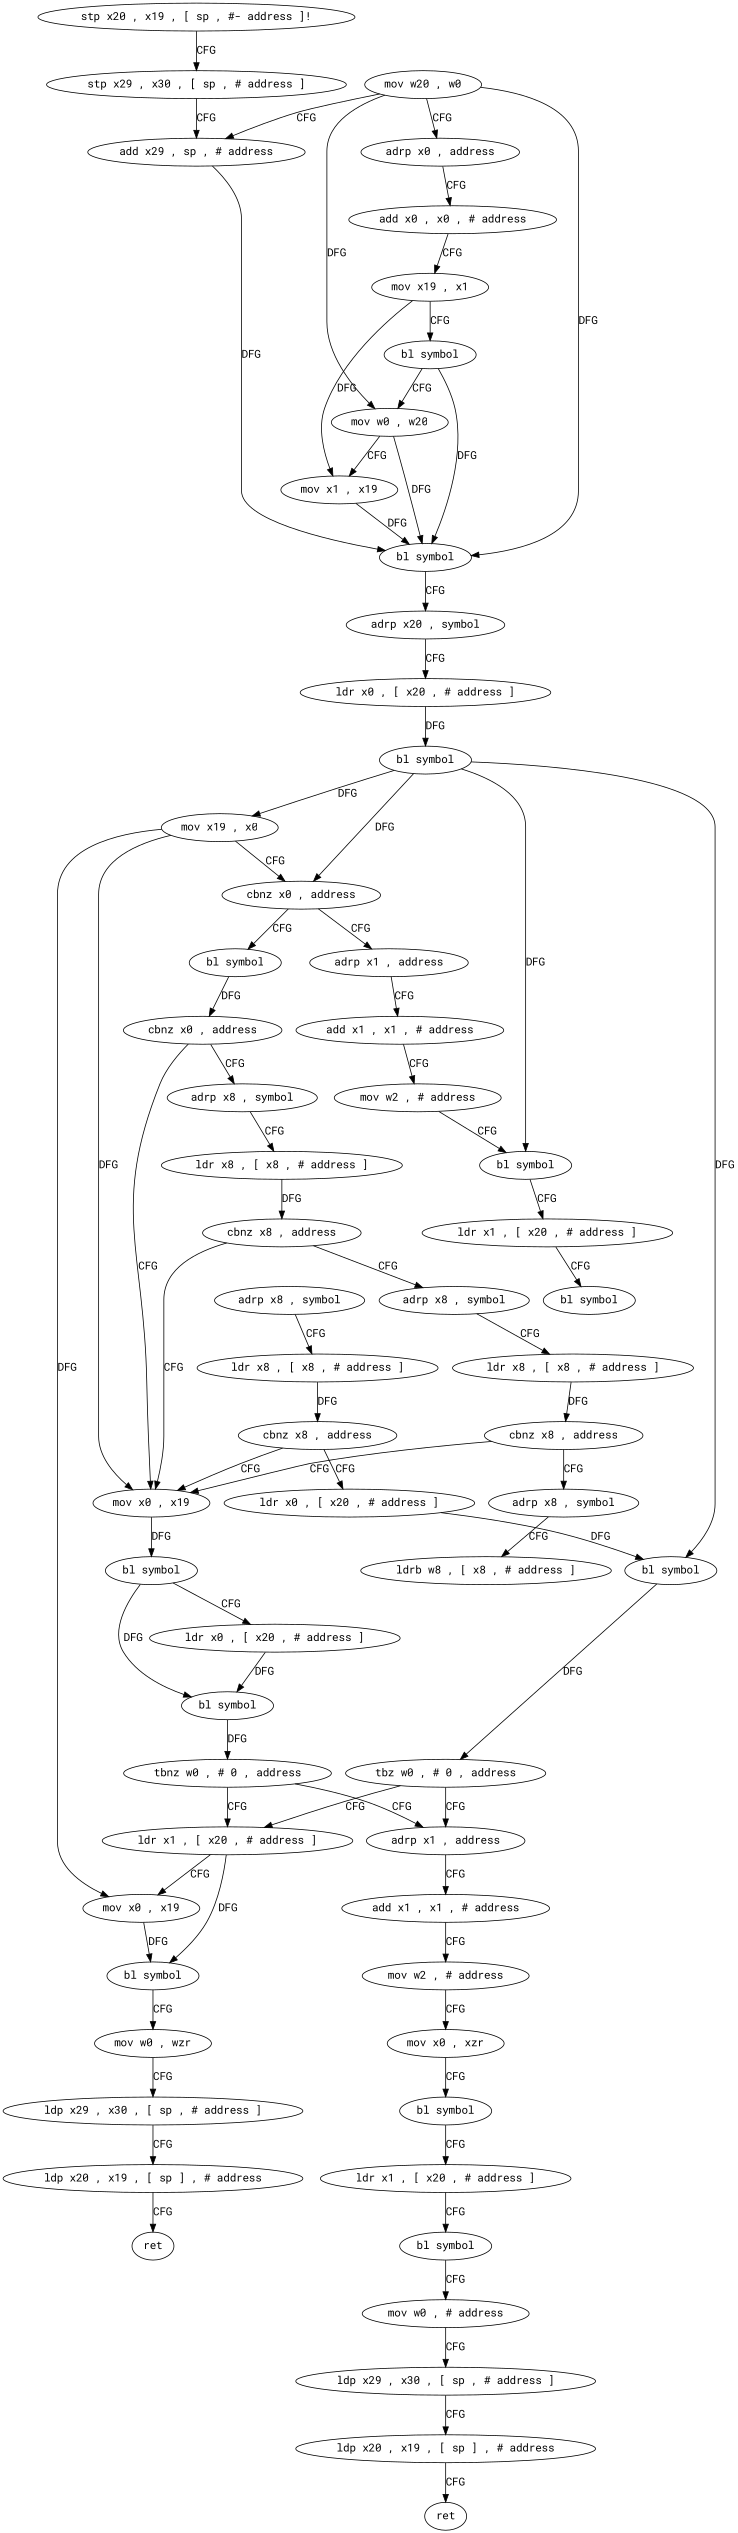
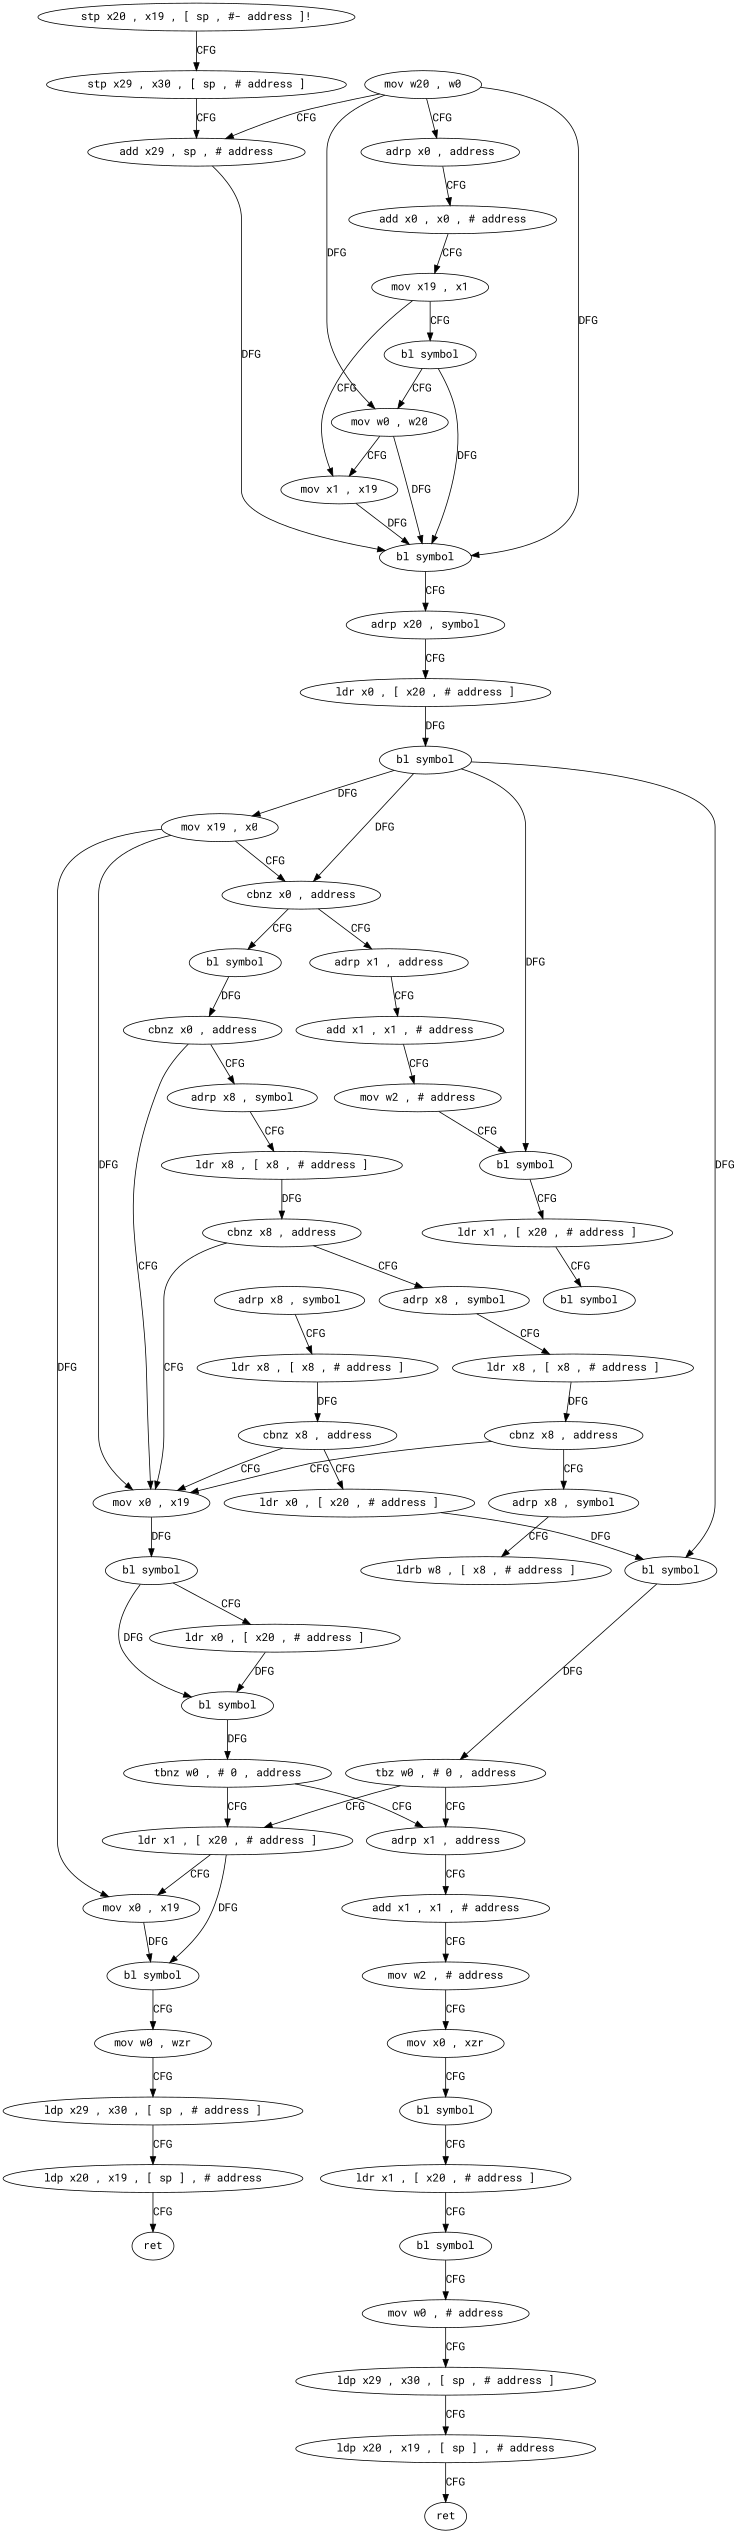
edge "mov x19 , x1" -> "mov x1 , x19": label "DFG" -> "CFG"
